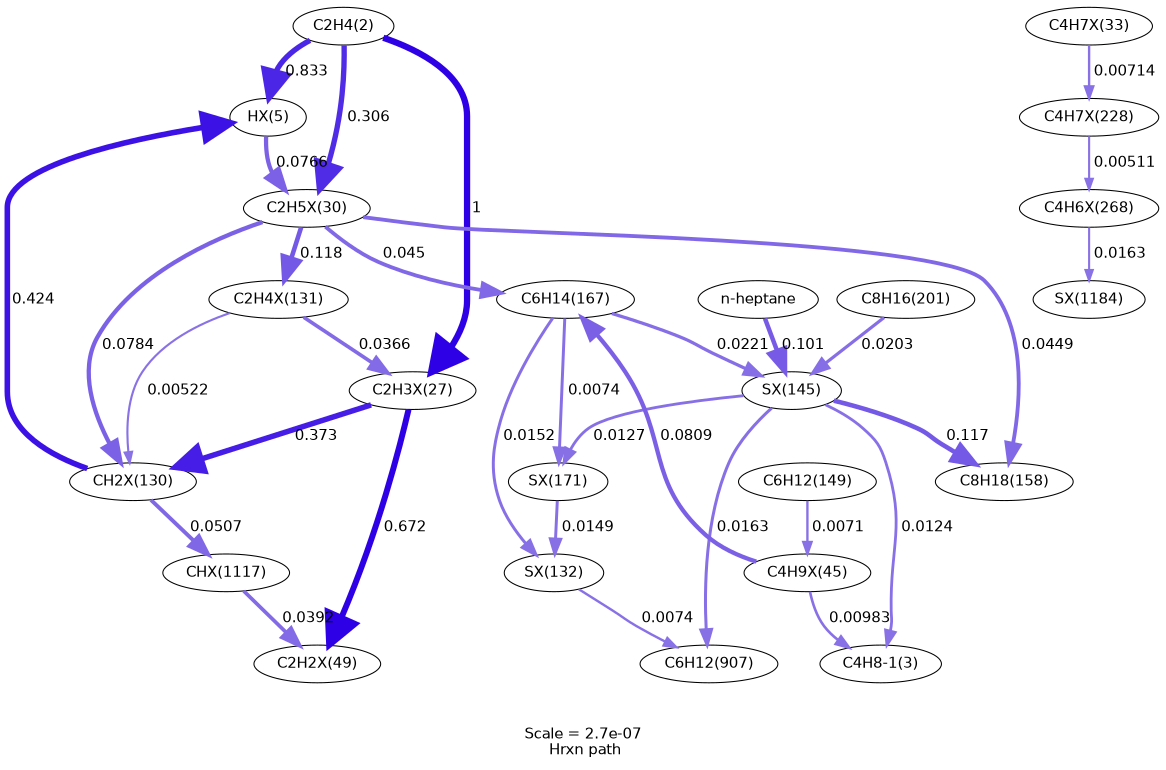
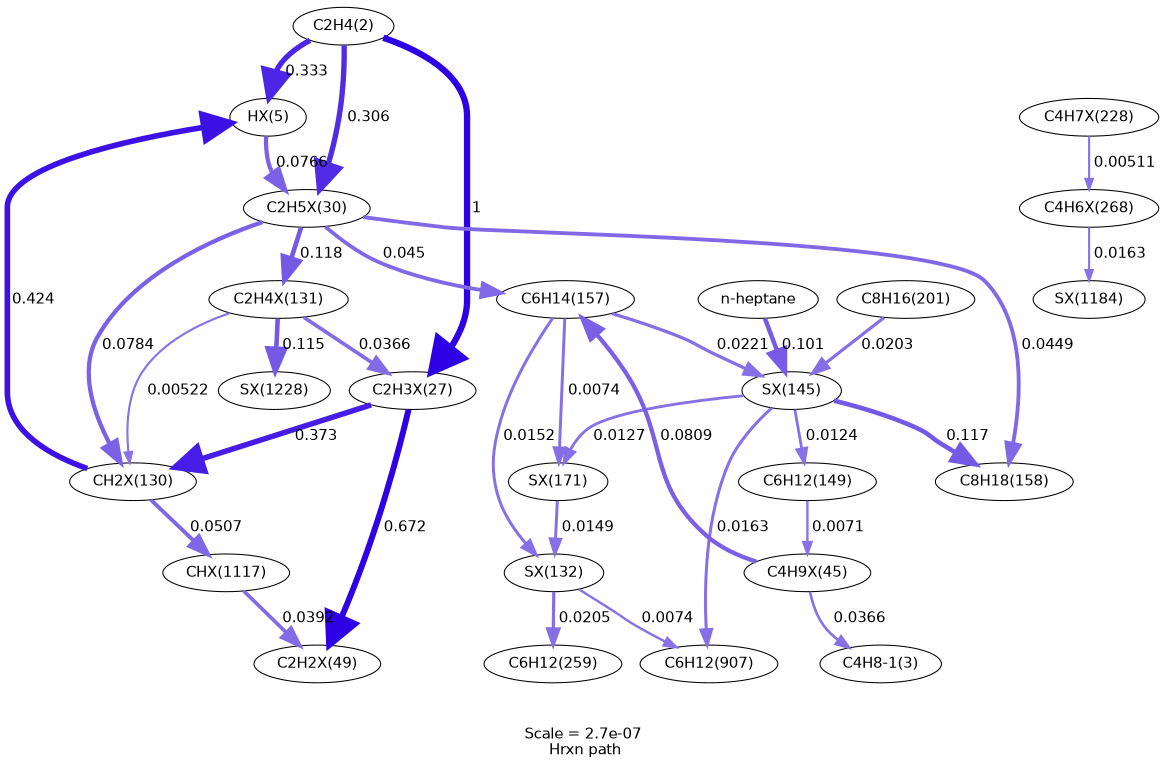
node "C4H7X(33)": removed
edge "C2H4(2)" -> "HX(5)": label " 0.833" -> " 0.333"
node "C6H14(167)": label "C6H14(167)" -> "C6H14(157)"
node "SX(1228)": added
edge "SX(145)" -> "C4H8-1(3)": now "SX(145)" -> "C6H12(149)"
edge "C4H9X(45)" -> "C4H8-1(3)": label " 0.00983" -> " 0.0366"
node "C6H12(259)": added
